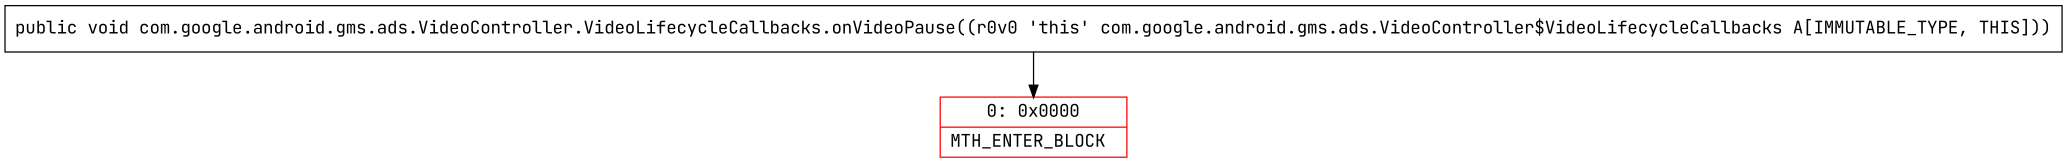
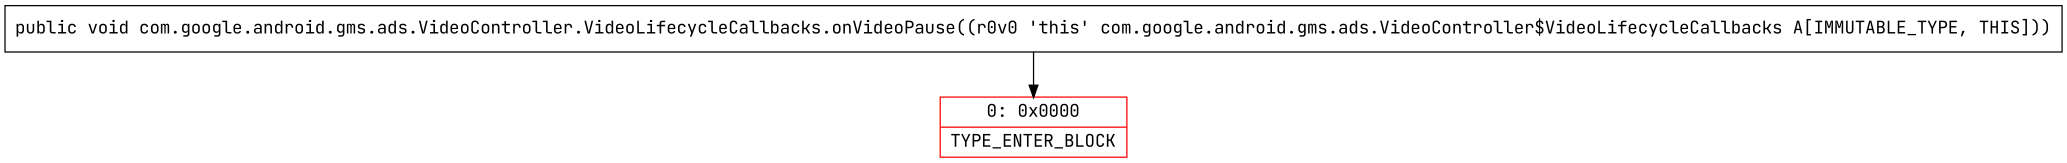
node "0: 0x0000": text "MTH_ENTER_BLOCK" -> "TYPE_ENTER_BLOCK"
